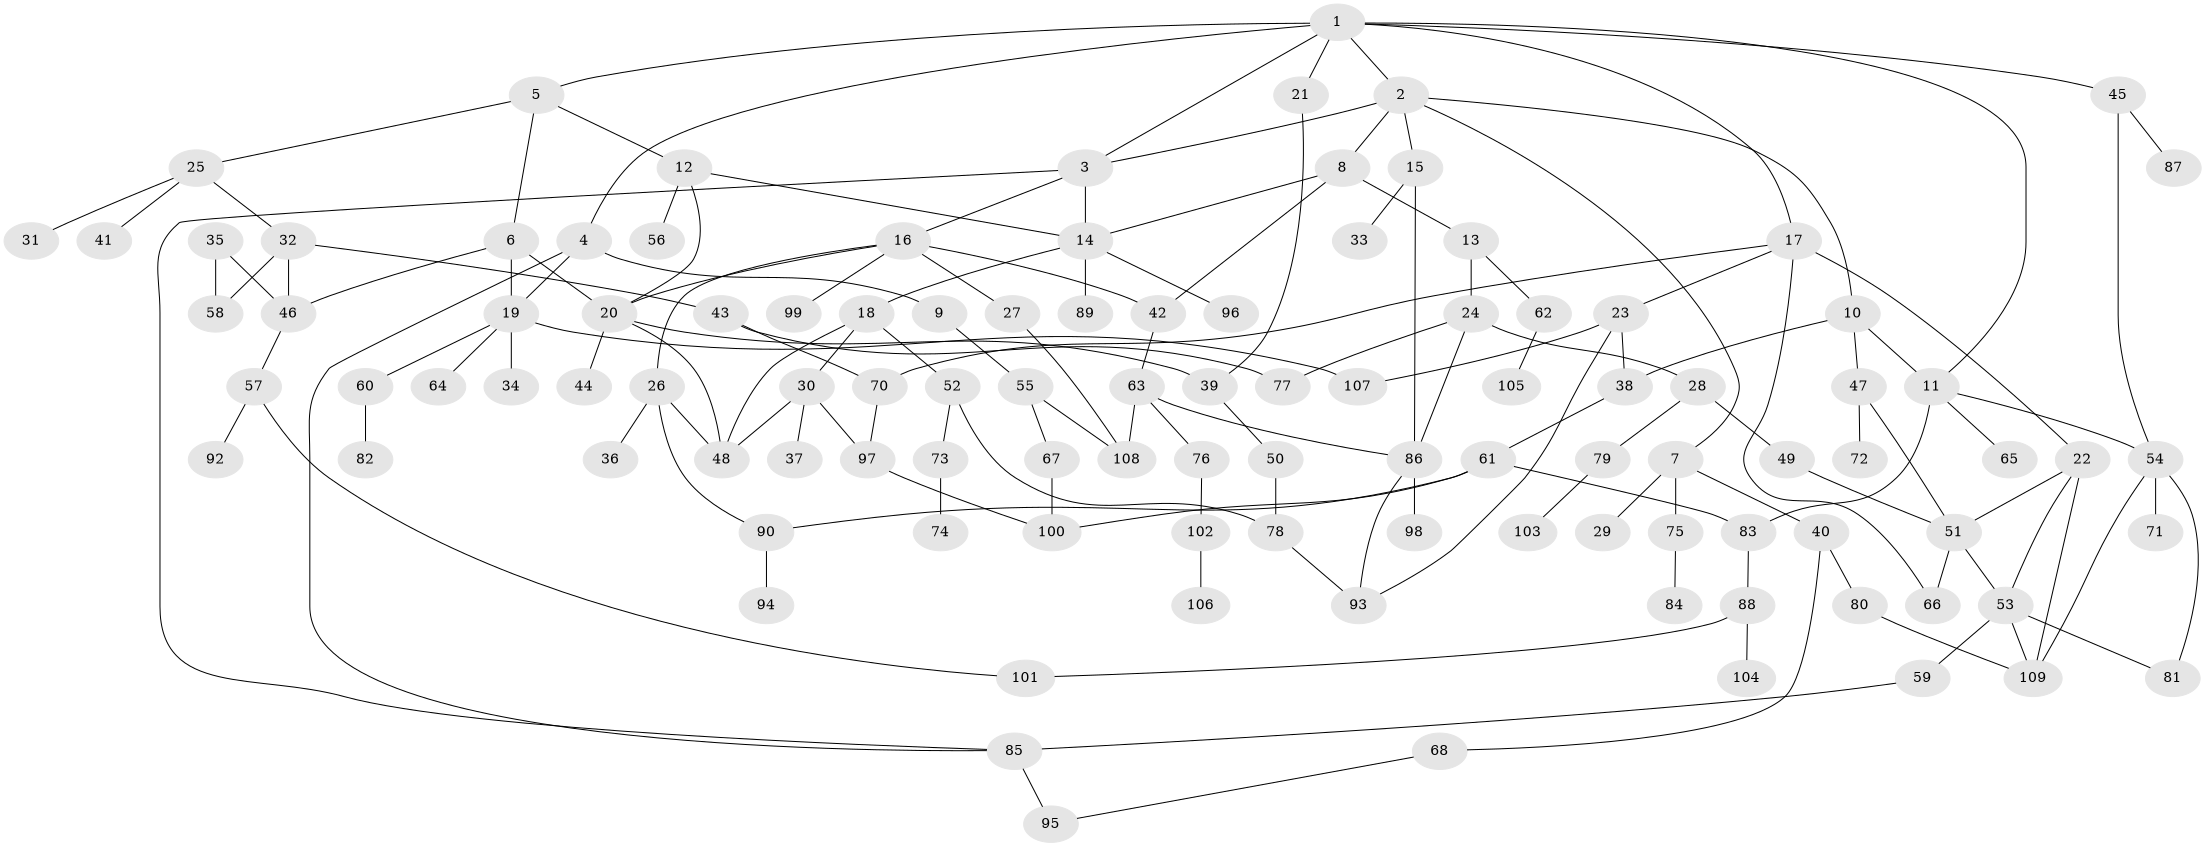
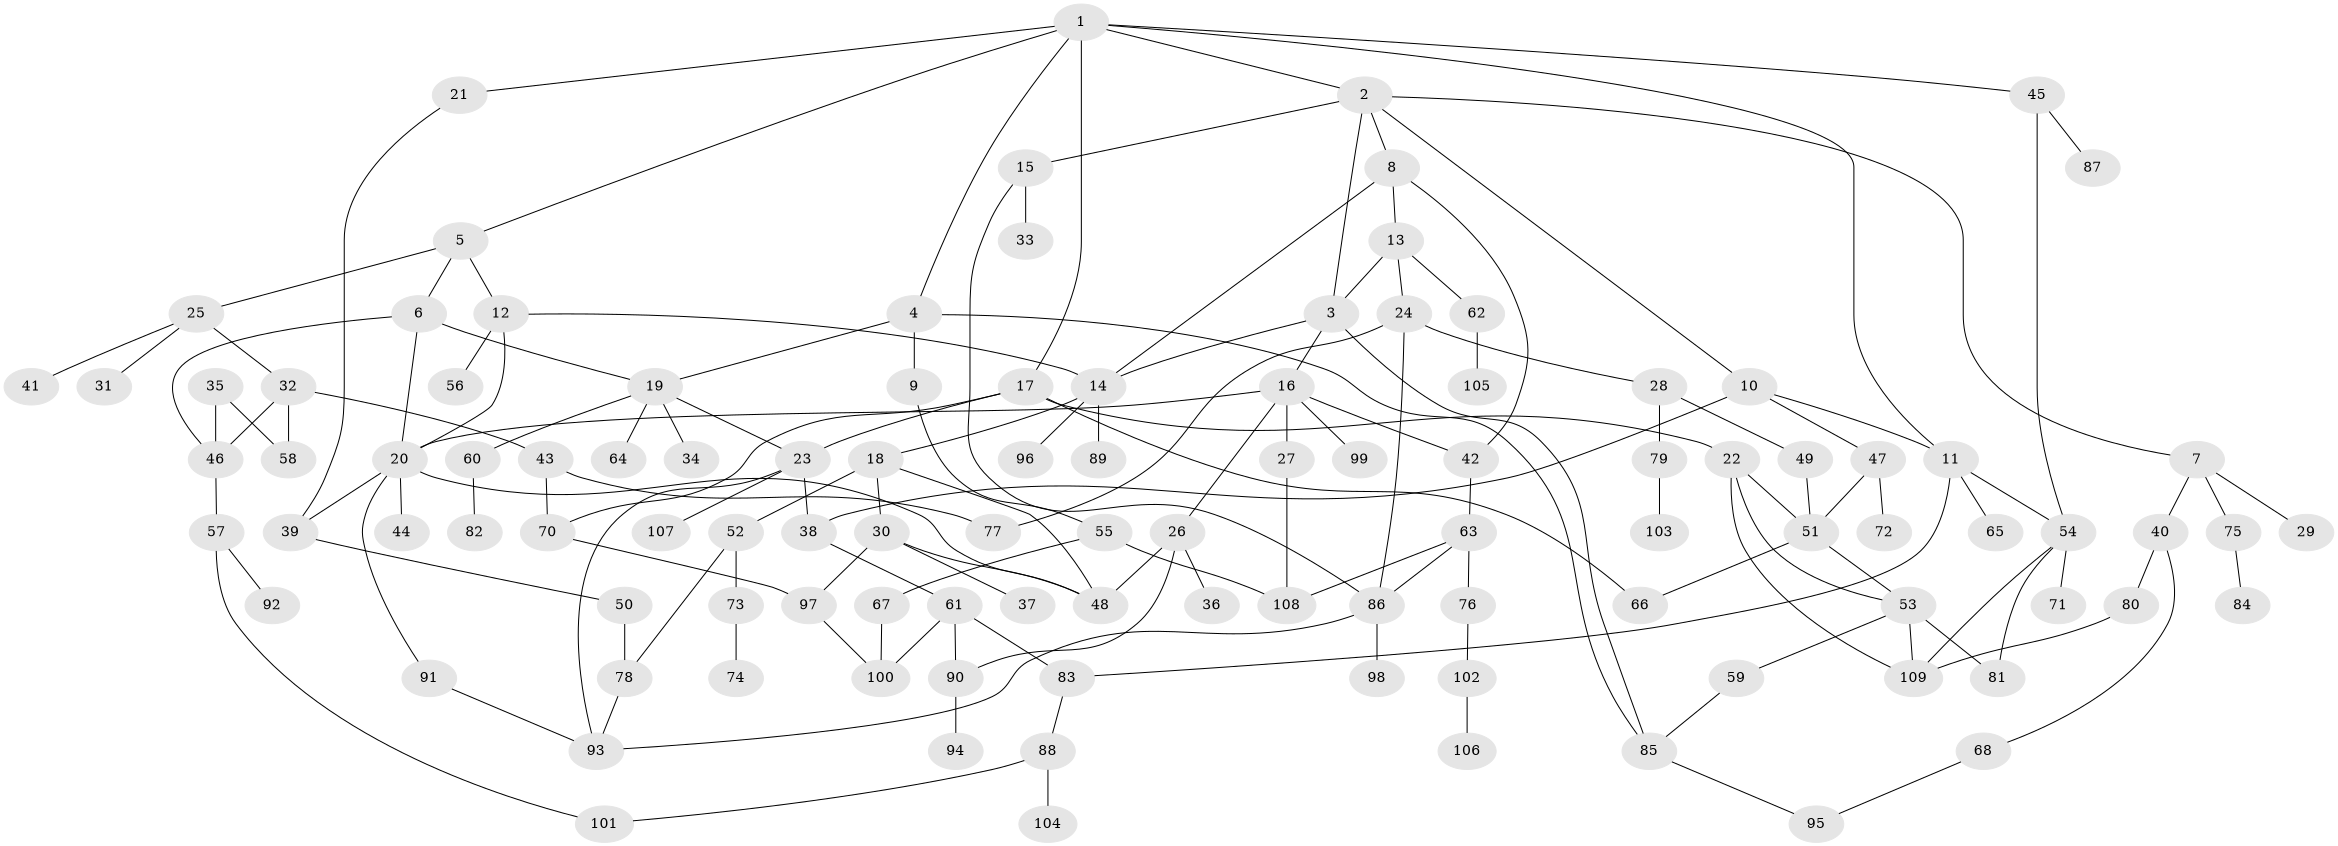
edge "1" -- "3": now "13" -- "3"
edge "19" -- "107": now "19" -- "23"
node "91": added
